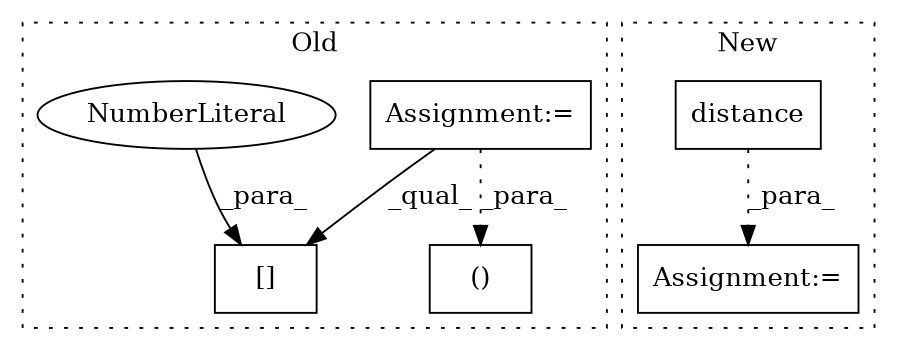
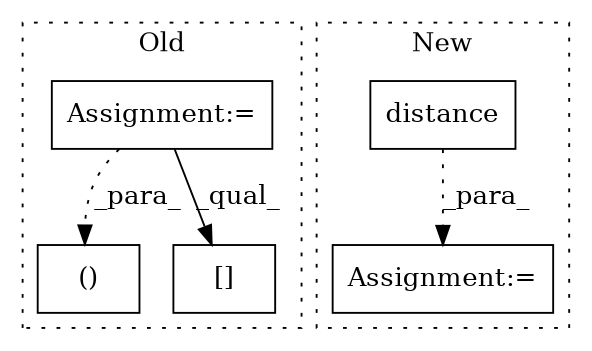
node "NumberLiteral": removed
